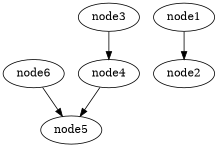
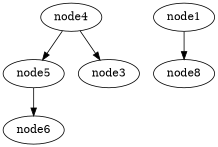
edge "node3" -> "node4": reversed
node "node2": label "node2" -> "node8"
edge "node6" -> "node5": reversed
